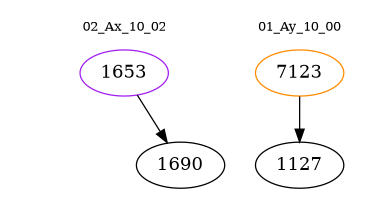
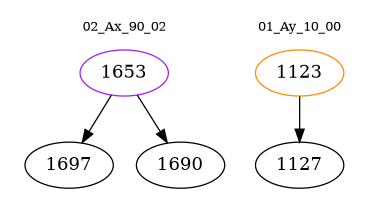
cluster "02_Ax_10_02": label "02_Ax_10_02" -> "02_Ax_90_02"
node "7123": label "7123" -> "1123"
node "1697": added
